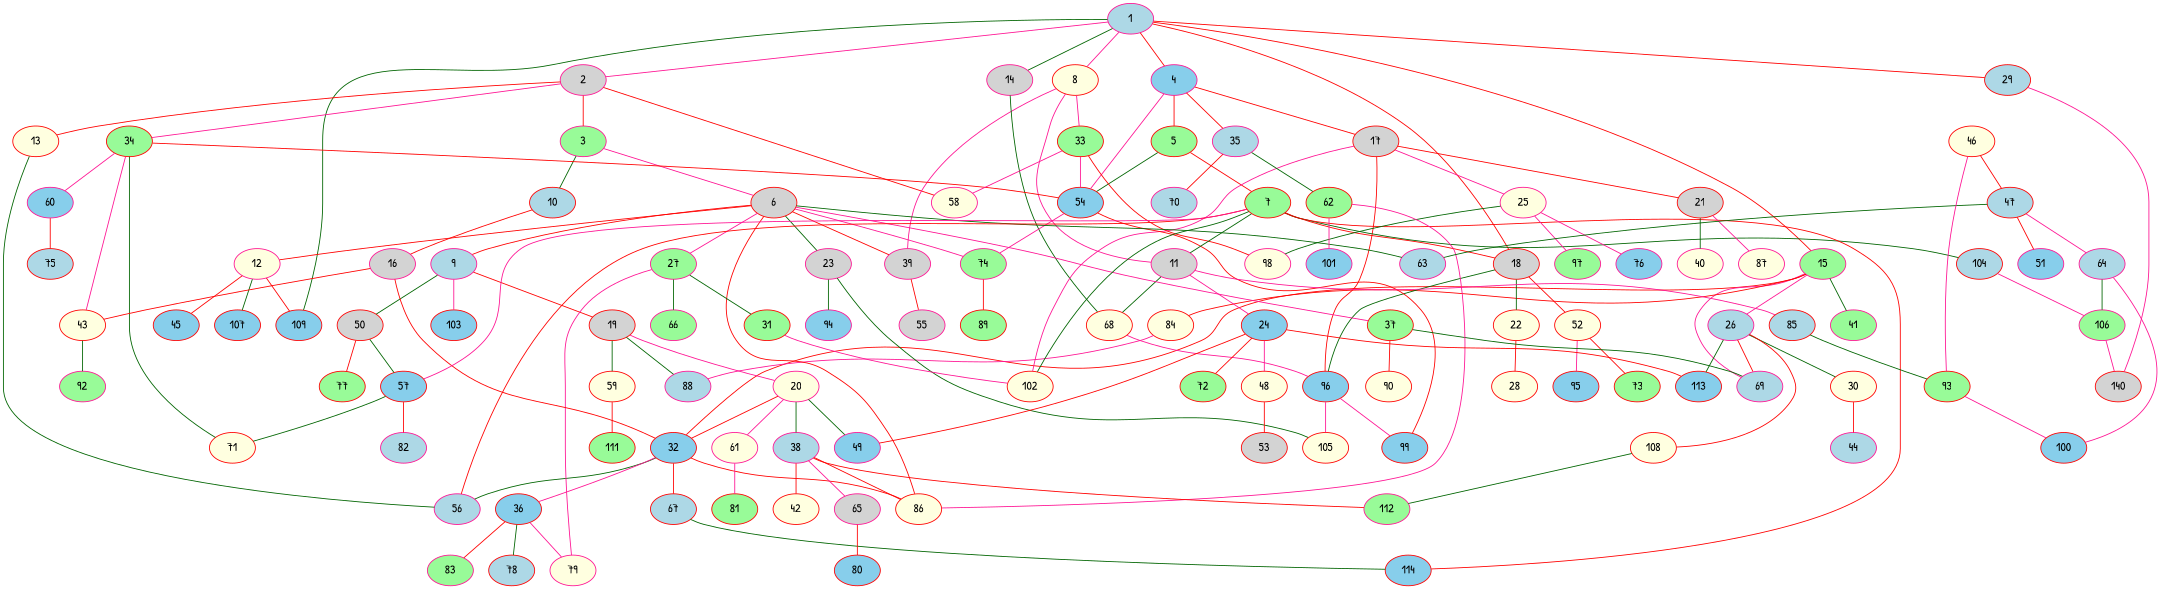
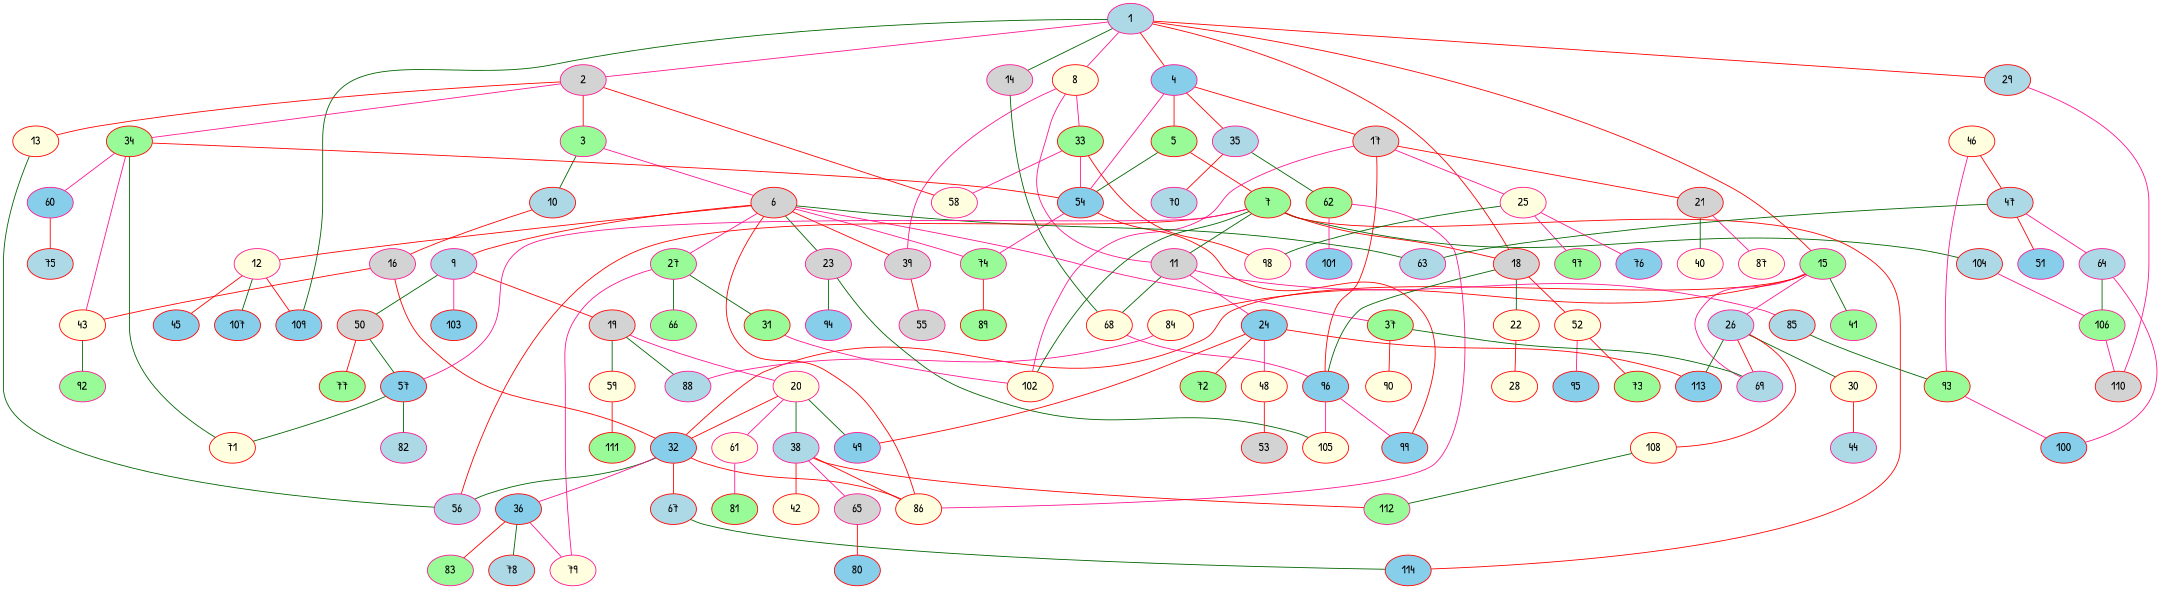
node "140": label "140" -> "110"
edge "57" -- "82": color red -> darkgreen
